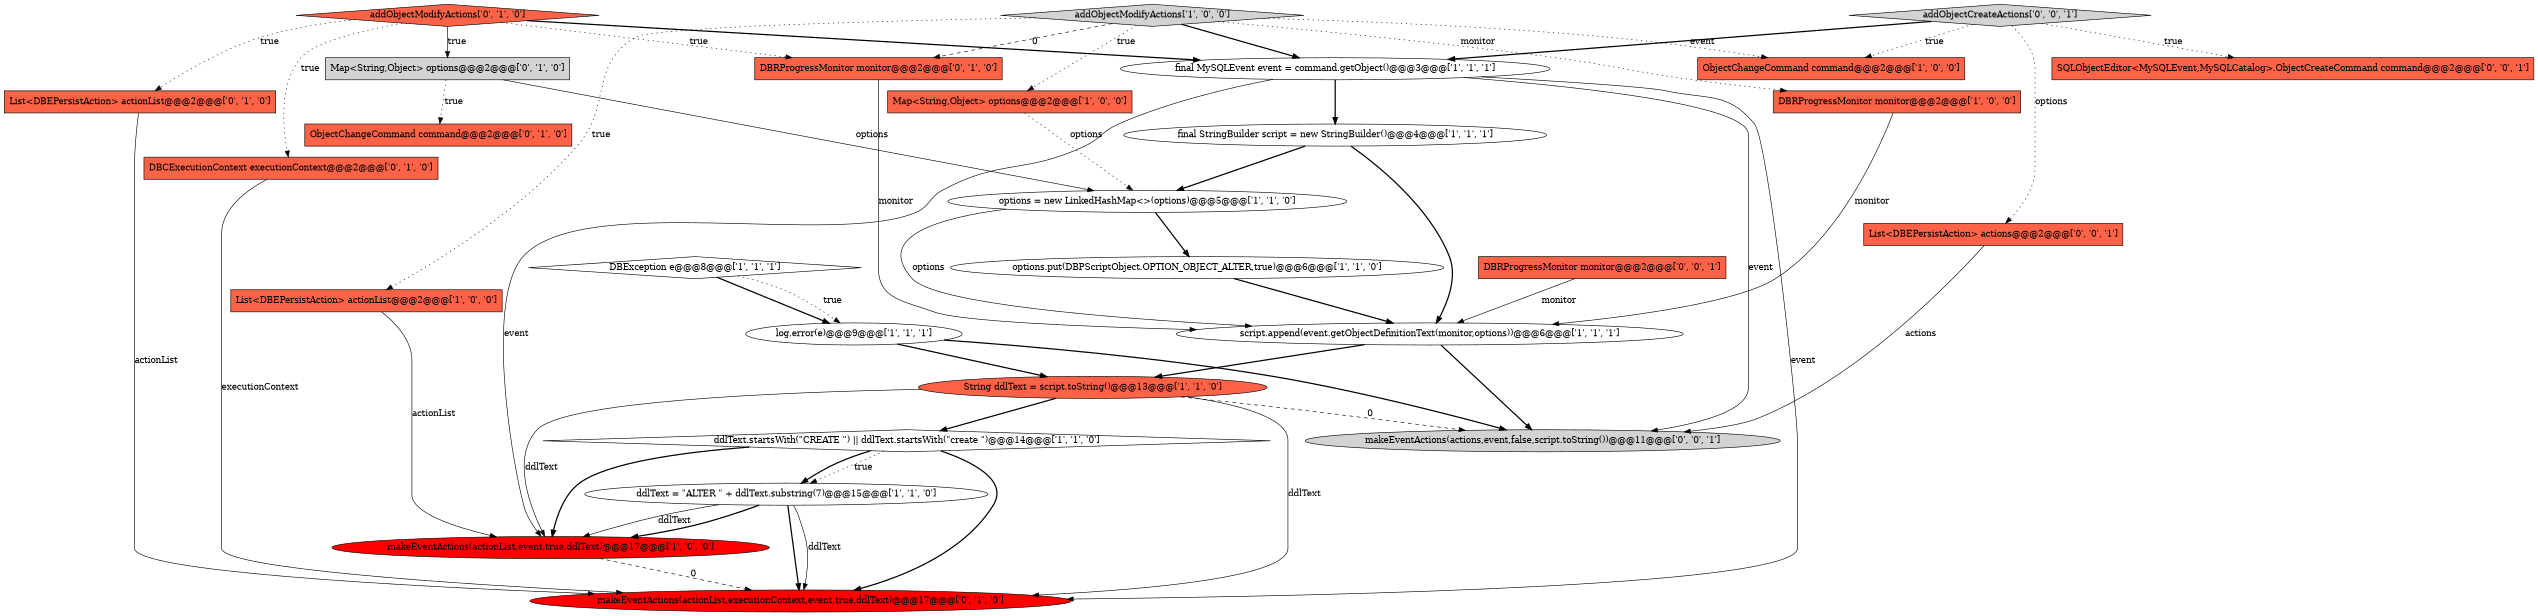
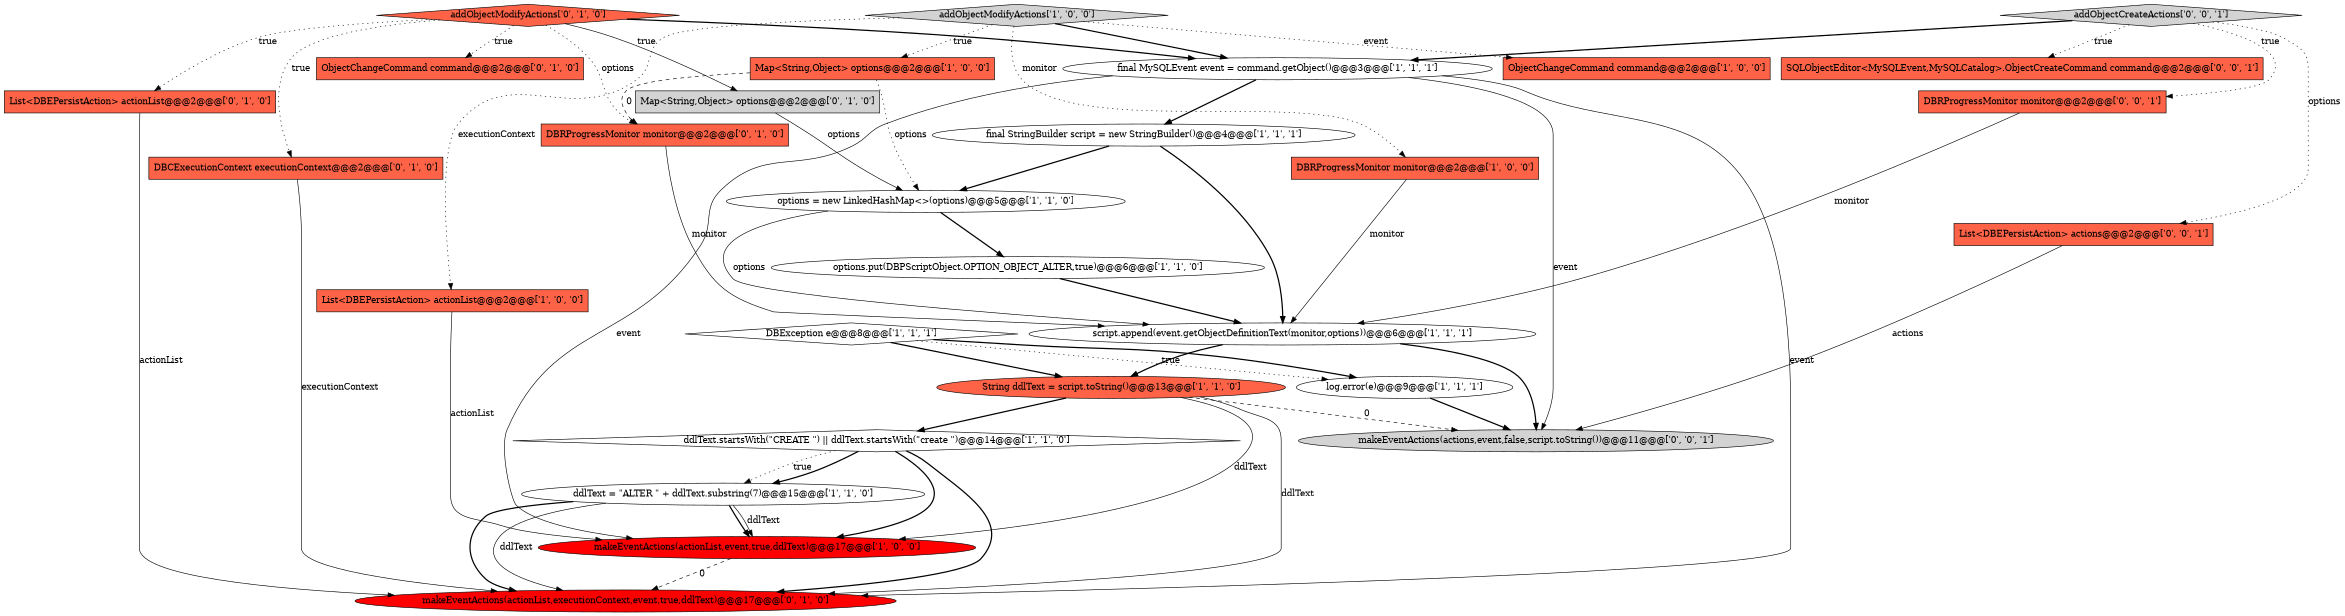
edge "addObjectModifyActions['1', '0', '0']" -> "DBRProgressMonitor monitor@@@2@@@['0', '1', '0']": now "Map<String,Object> options@@@2@@@['1', '0', '0']" -> "DBRProgressMonitor monitor@@@2@@@['0', '1', '0']"
edge "addObjectCreateActions['0', '0', '1']" -> "ObjectChangeCommand command@@@2@@@['1', '0', '0']": now "addObjectCreateActions['0', '0', '1']" -> "DBRProgressMonitor monitor@@@2@@@['0', '0', '1']"
edge "addObjectModifyActions['0', '1', '0']" -> "DBRProgressMonitor monitor@@@2@@@['0', '1', '0']": label "true" -> "options"
edge "Map<String,Object> options@@@2@@@['0', '1', '0']" -> "ObjectChangeCommand command@@@2@@@['0', '1', '0']": now "addObjectModifyActions['0', '1', '0']" -> "ObjectChangeCommand command@@@2@@@['0', '1', '0']"
edge "addObjectModifyActions['1', '0', '0']" -> "List<DBEPersistAction> actionList@@@2@@@['1', '0', '0']": label "true" -> "executionContext"
edge "log.error(e)@@@9@@@['1', '1', '1']" -> "String ddlText = script.toString()@@@13@@@['1', '1', '0']": now "DBException e@@@8@@@['1', '1', '1']" -> "String ddlText = script.toString()@@@13@@@['1', '1', '0']"
